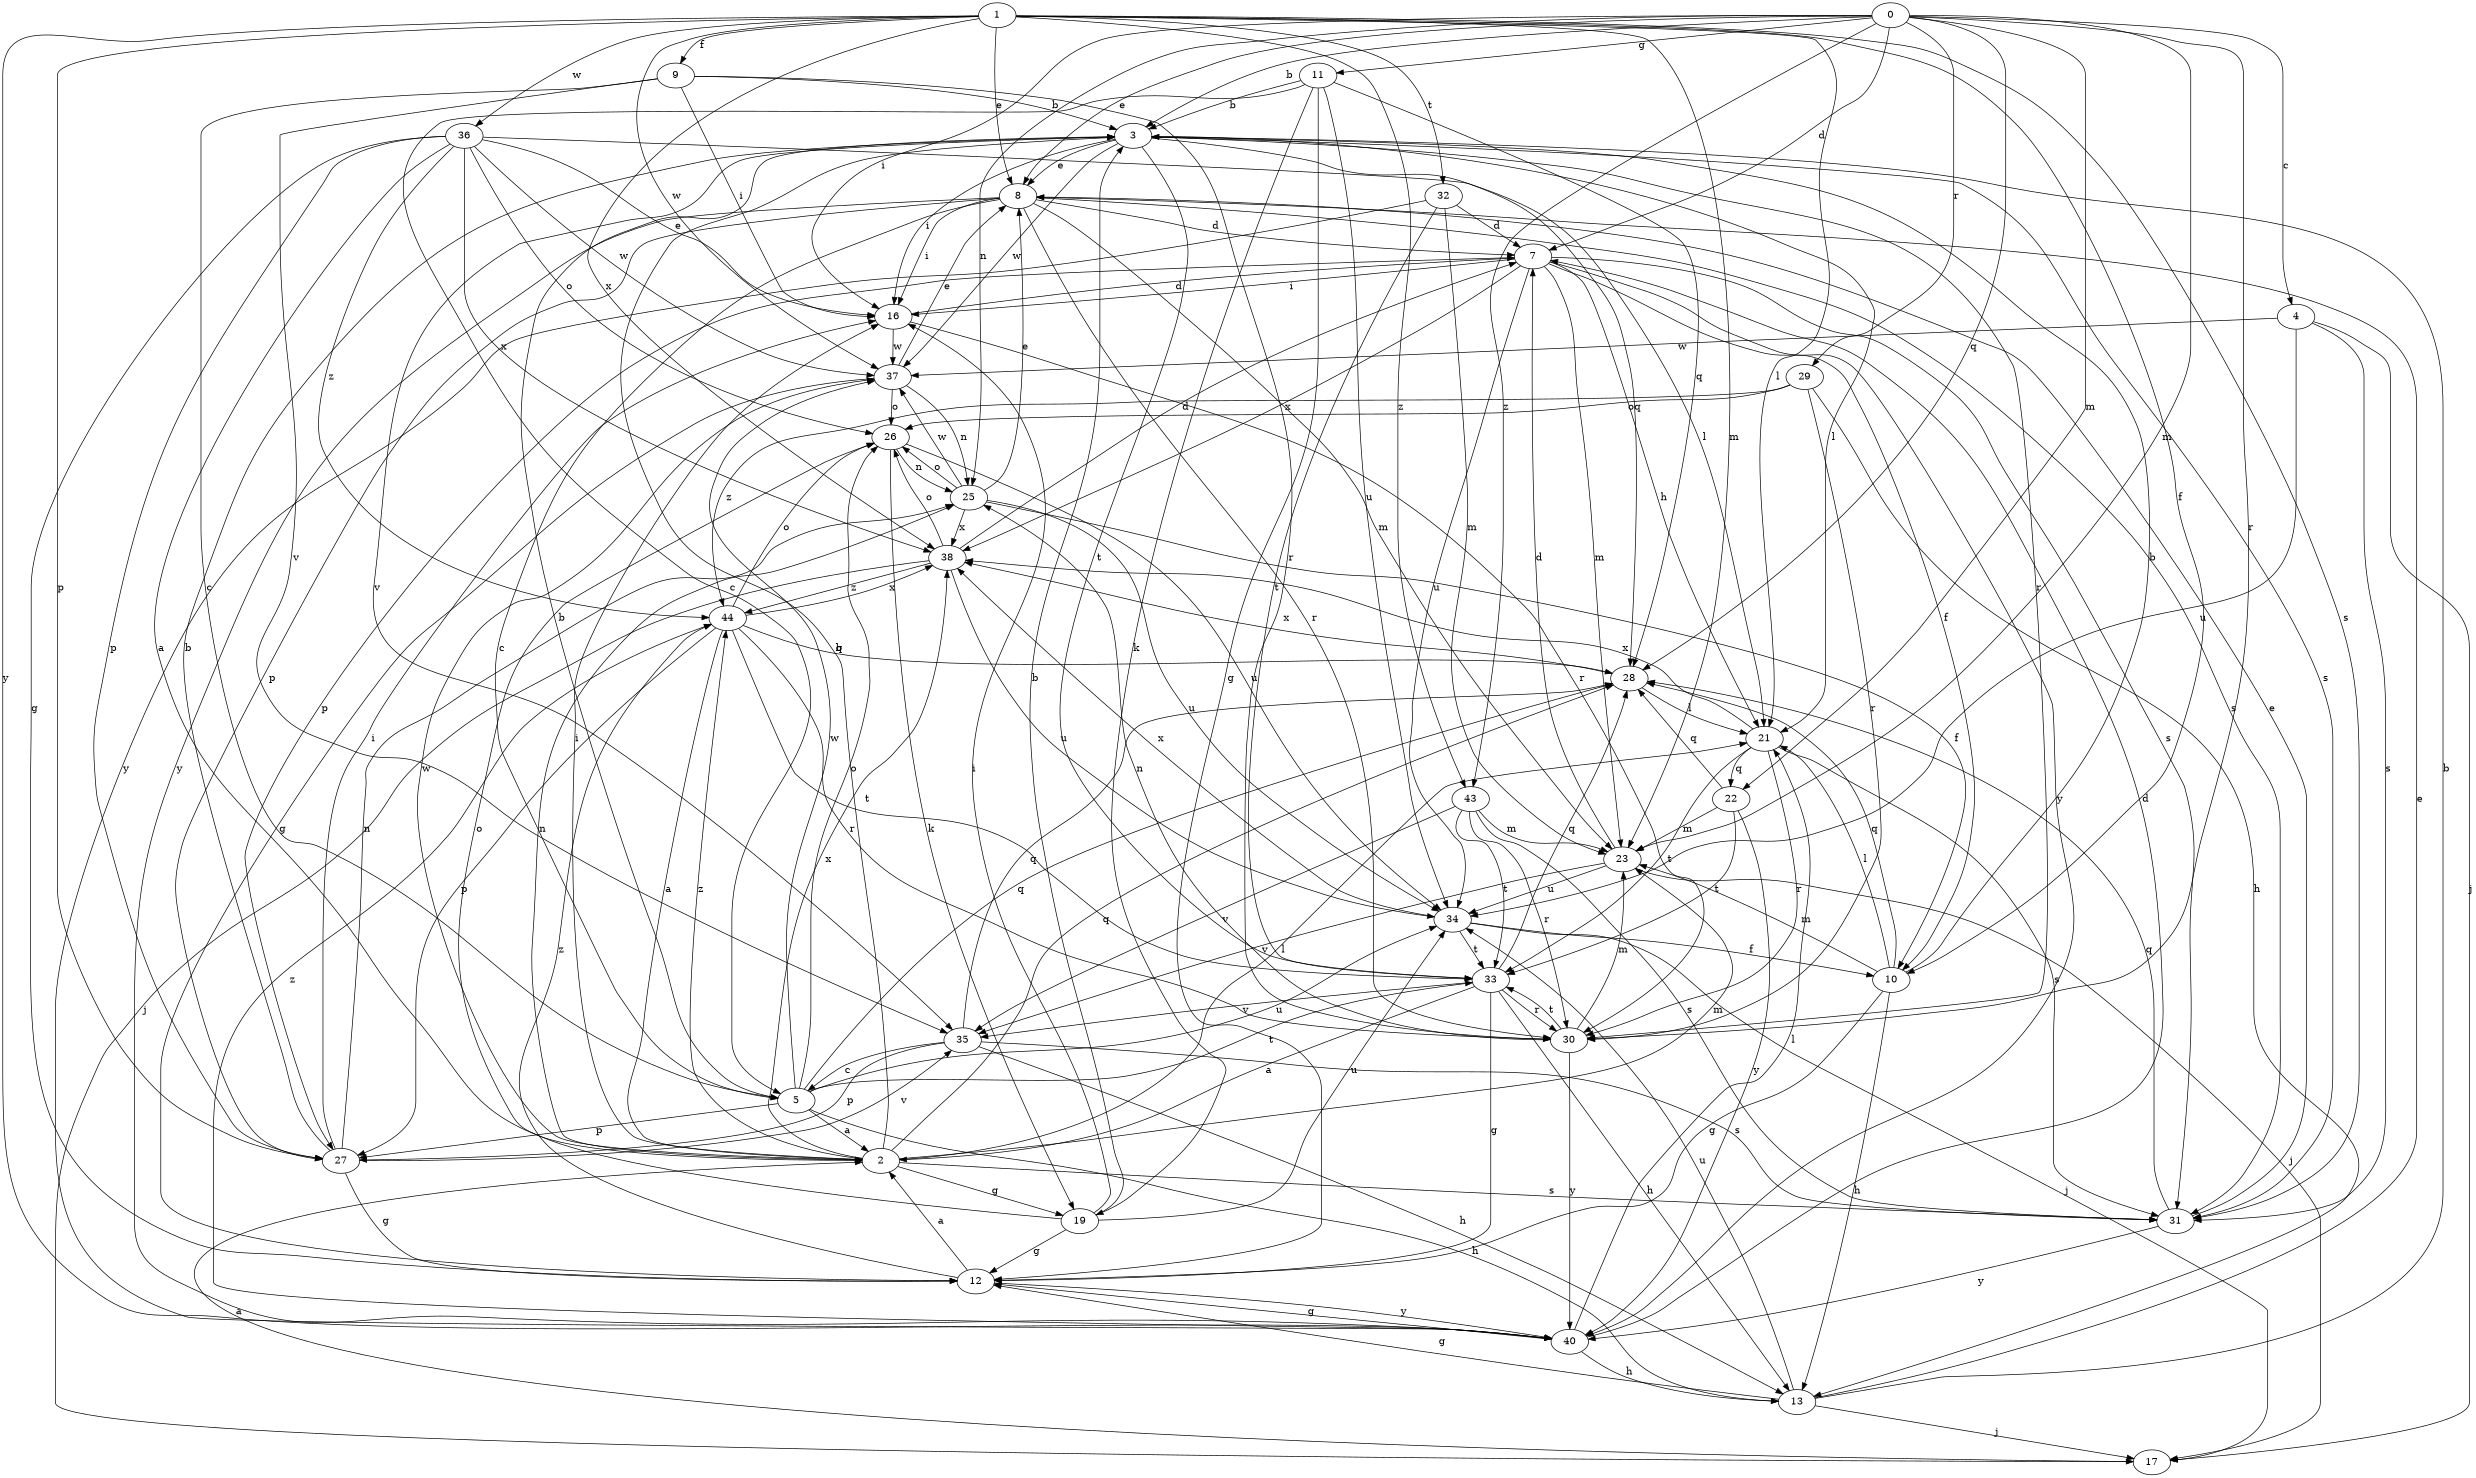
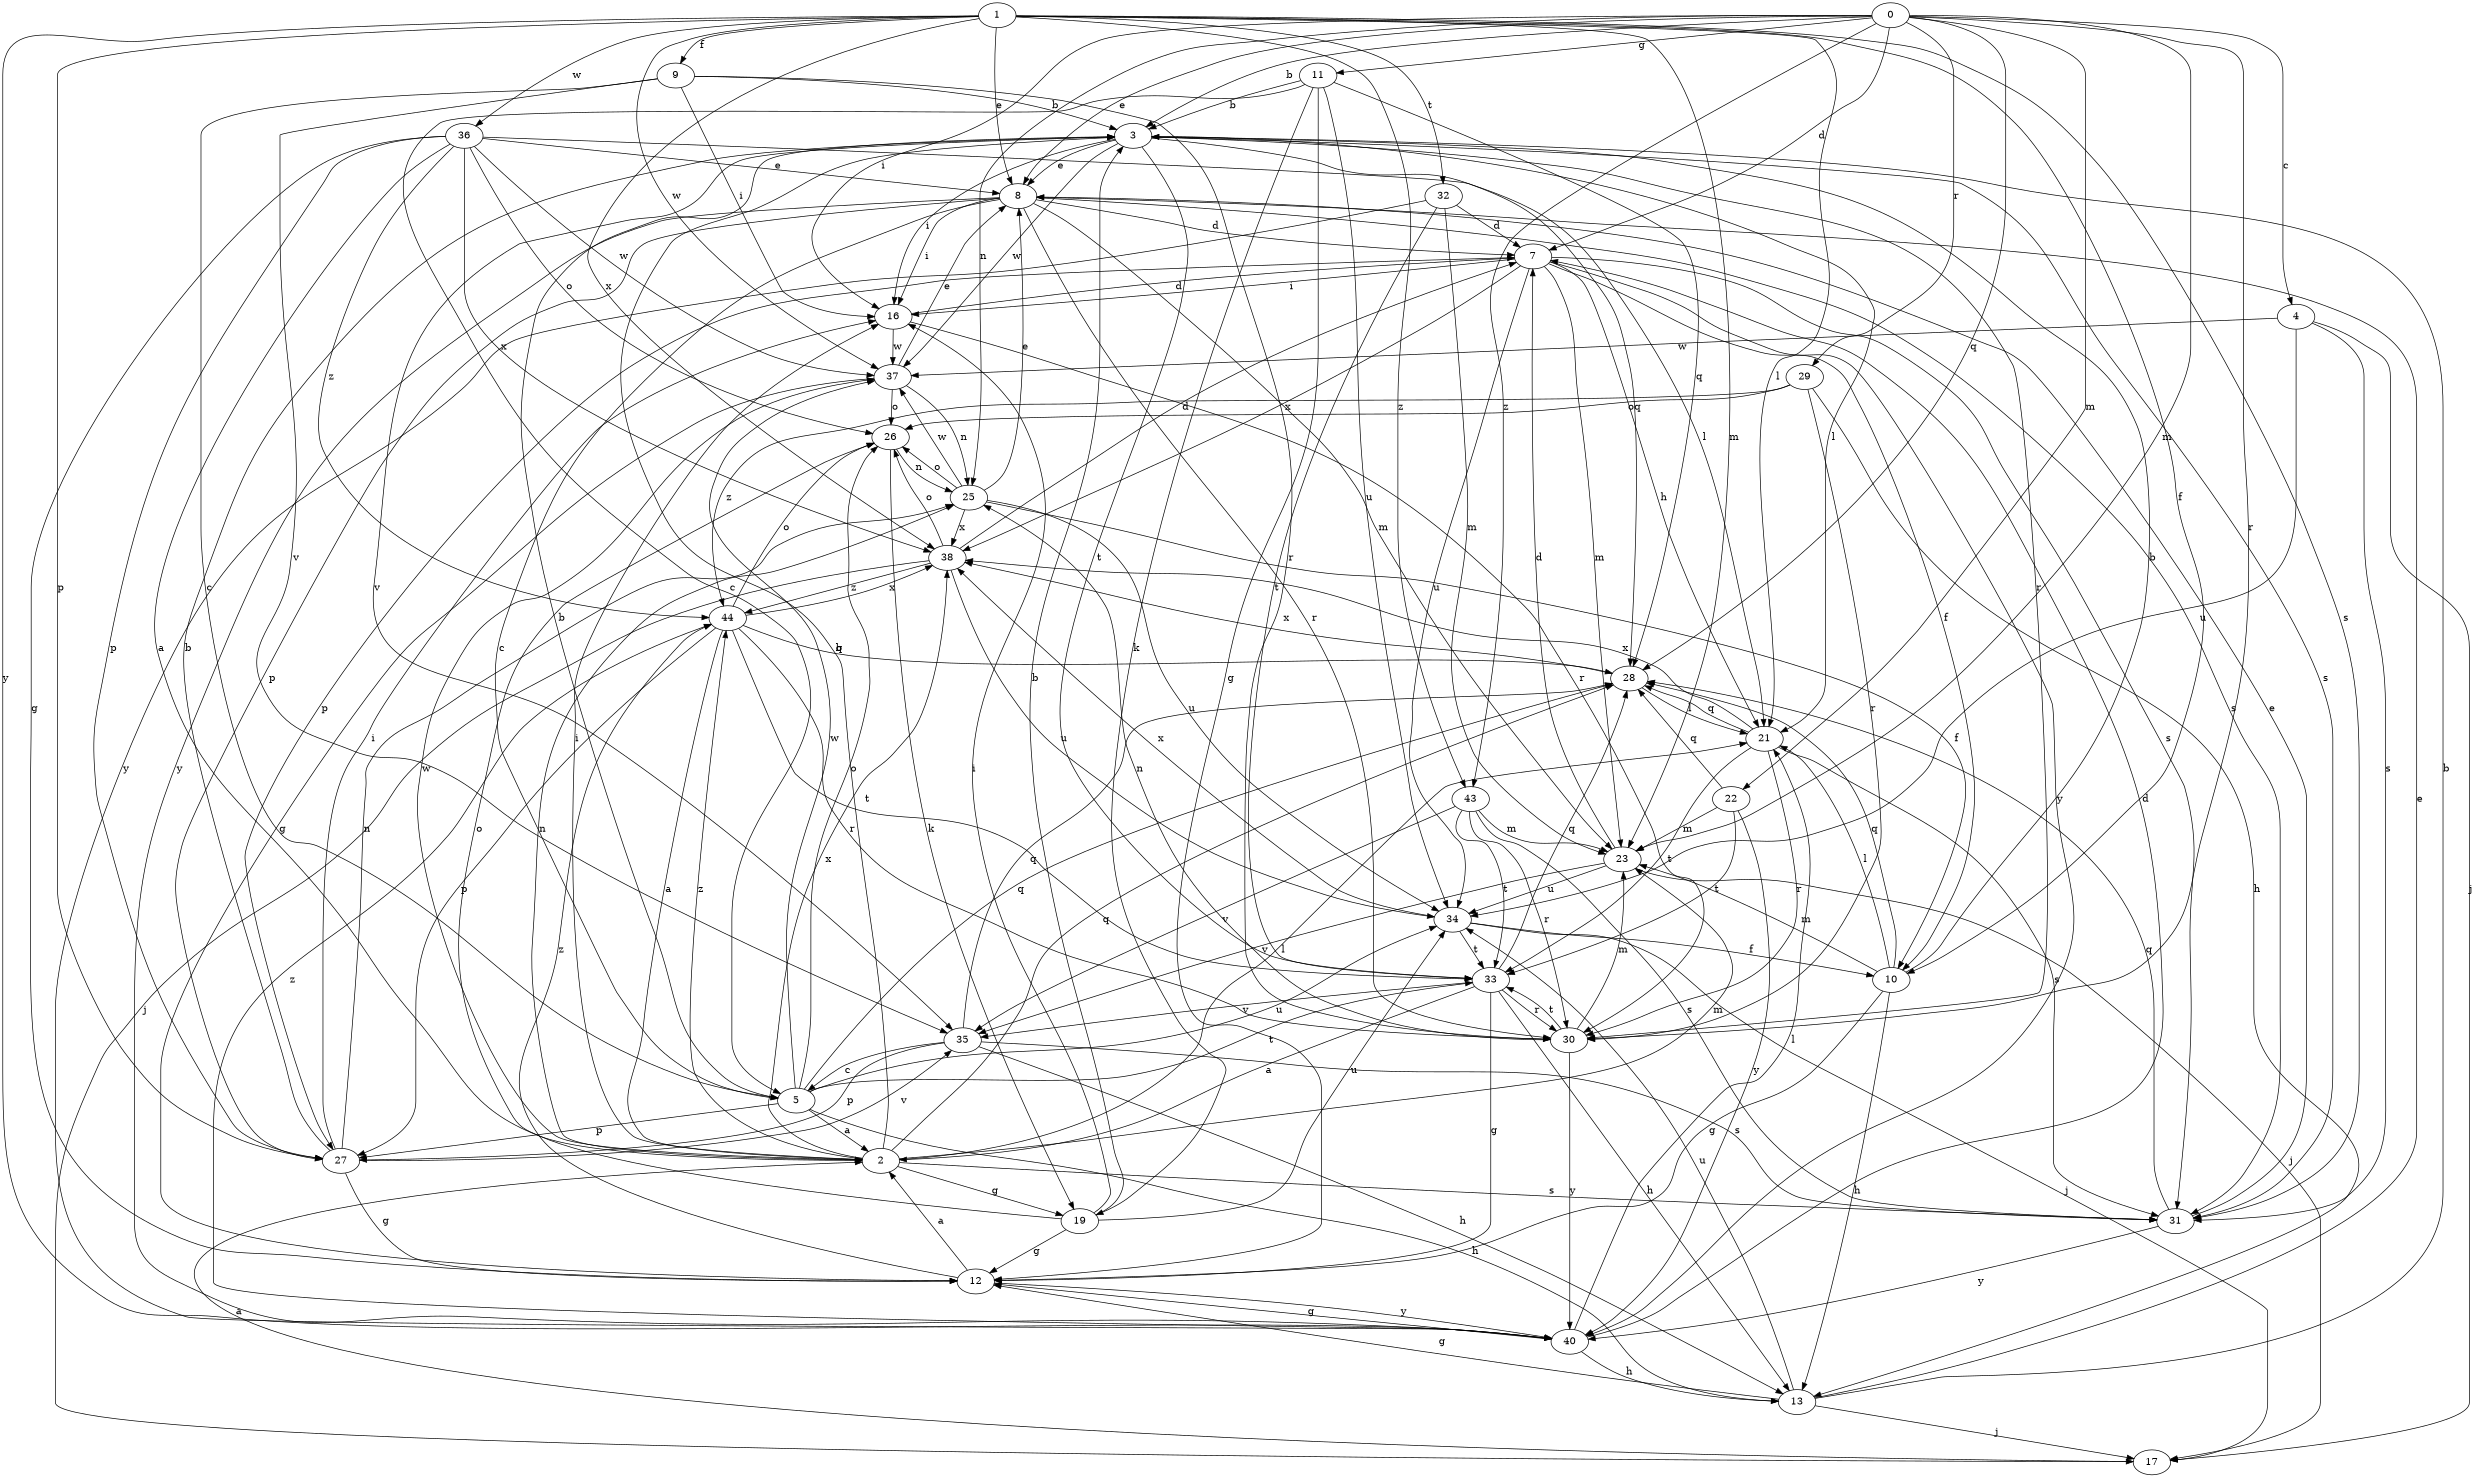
edge "36" -> "16": now "36" -> "8"
edge "26" -> "34": removed, label "u"
edge "21" -> "22": now "21" -> "28"
